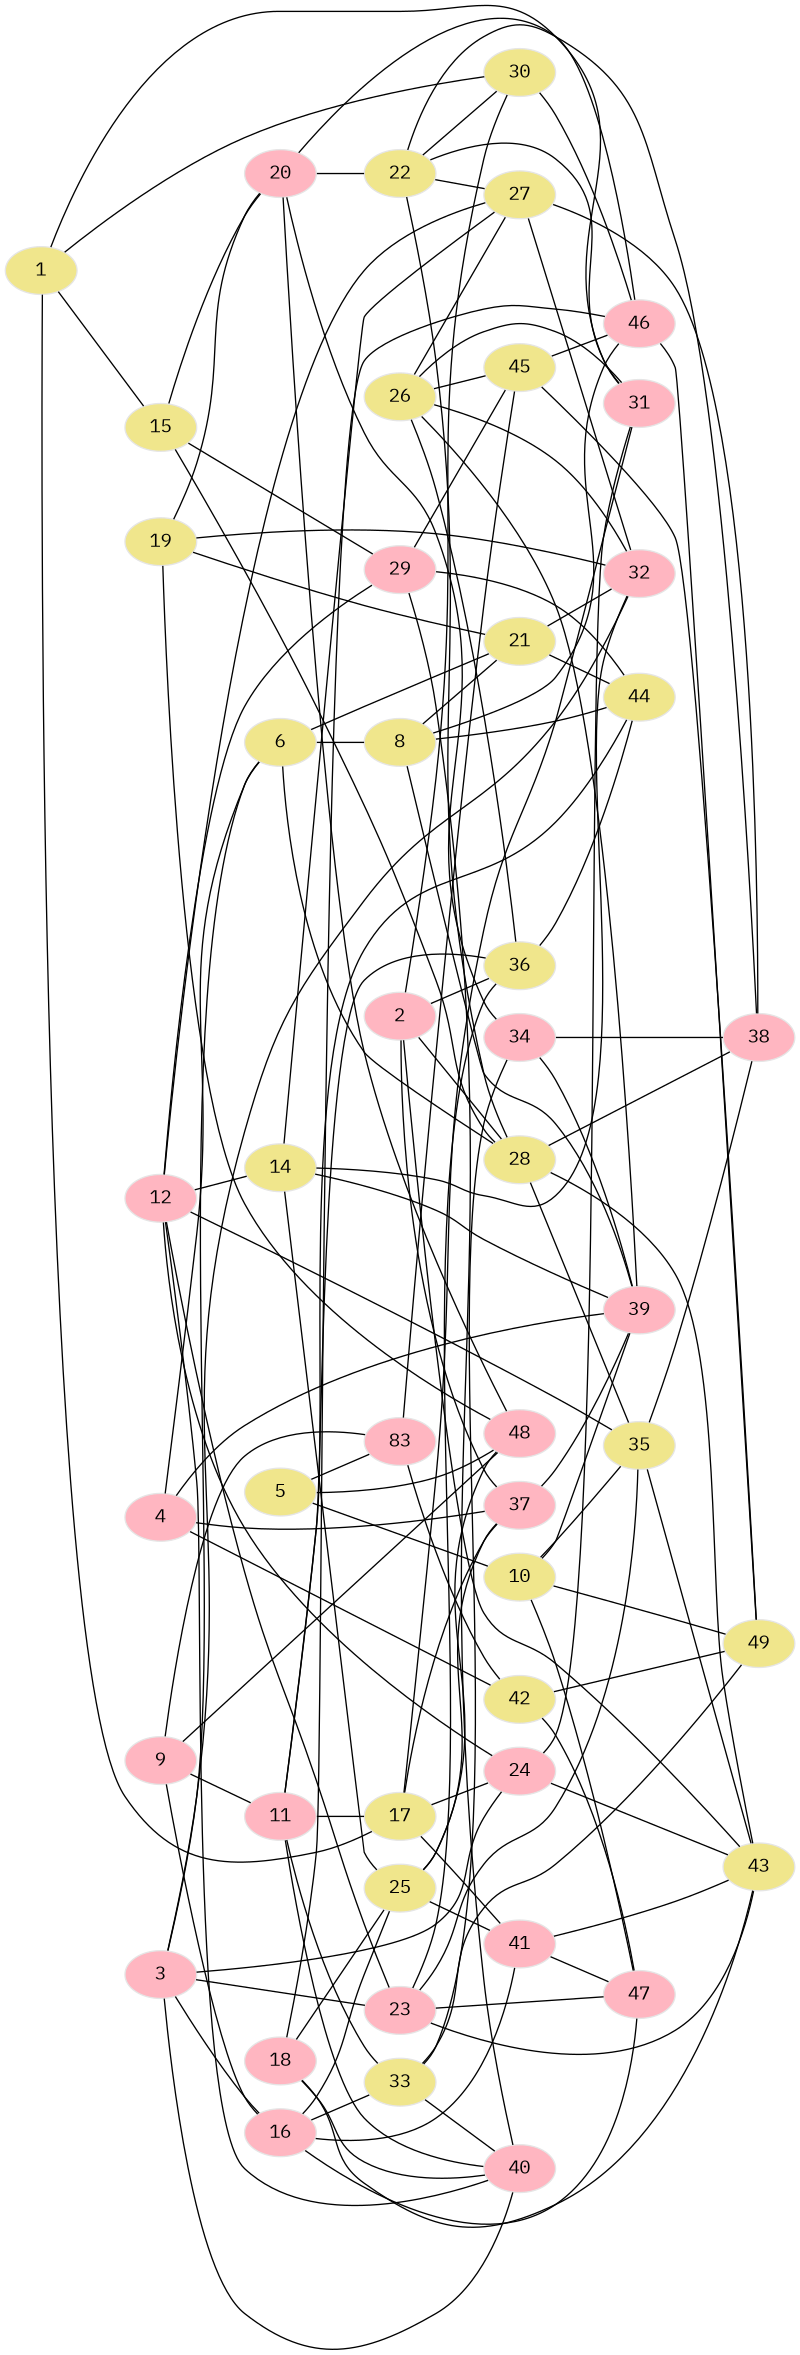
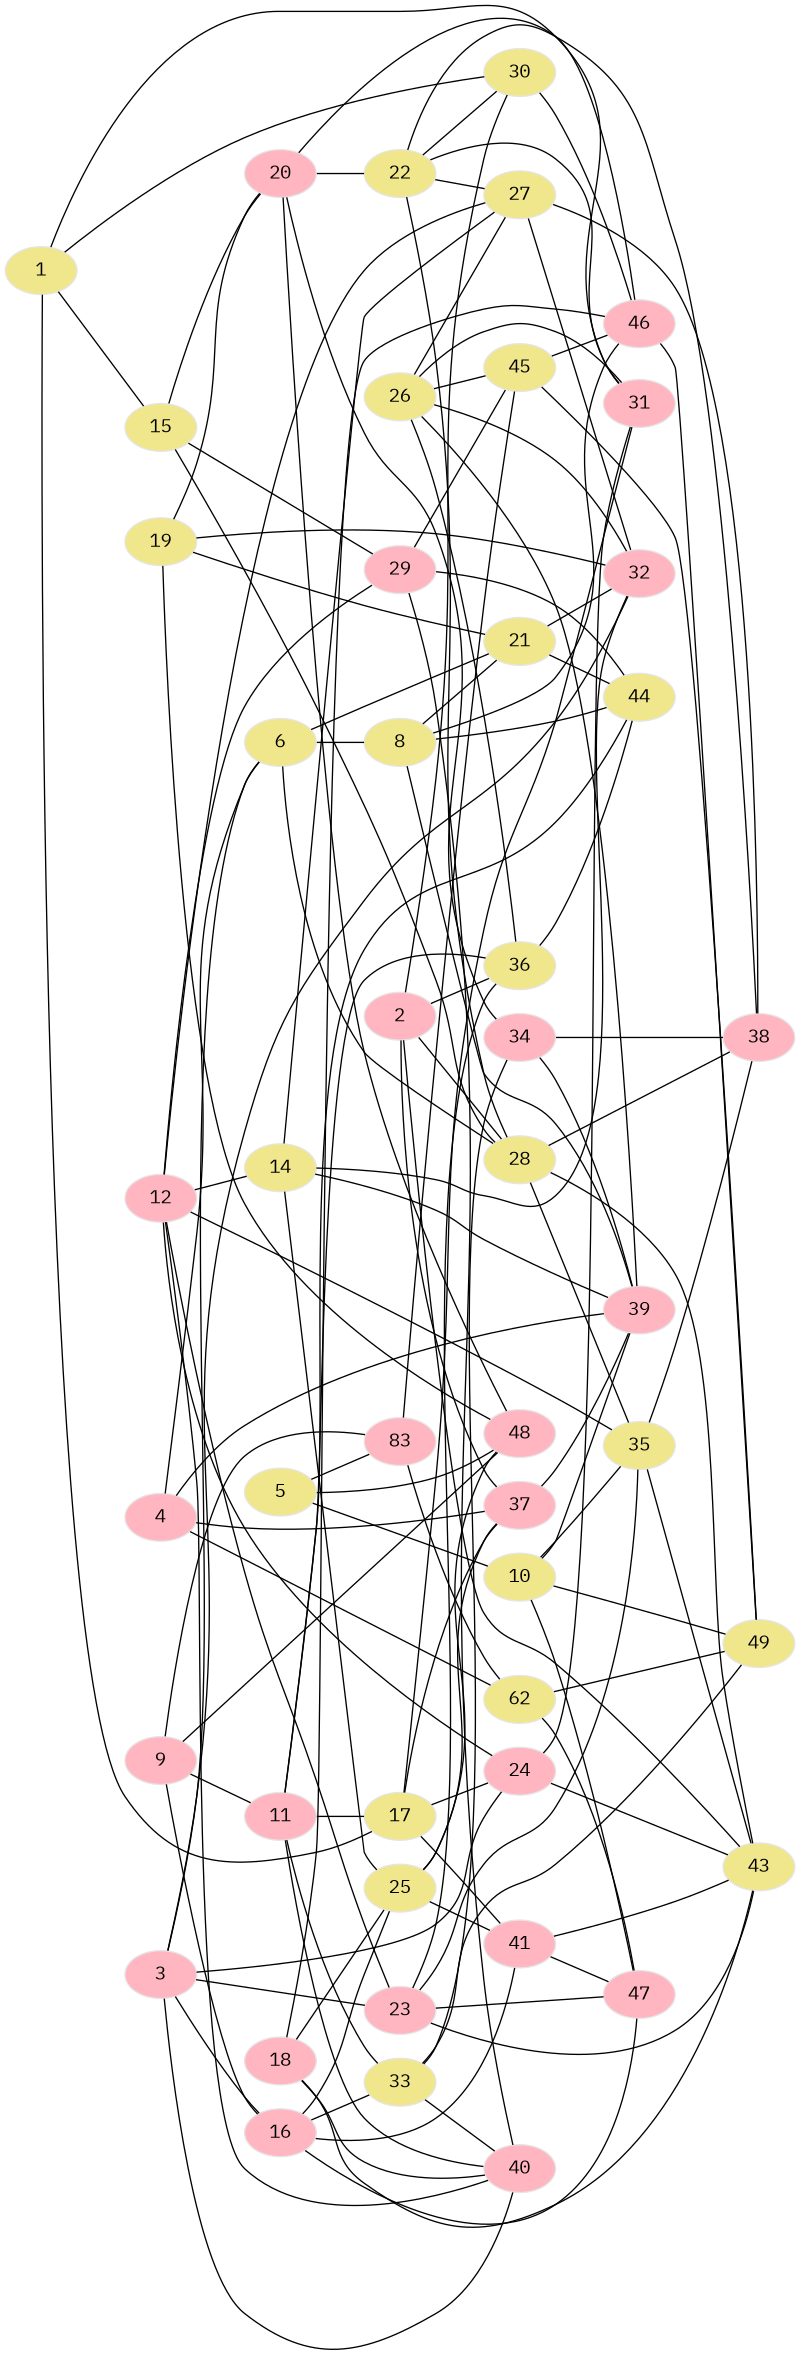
node "42": label "42" -> "62"
